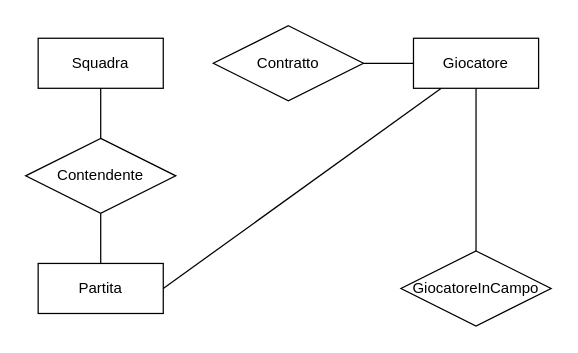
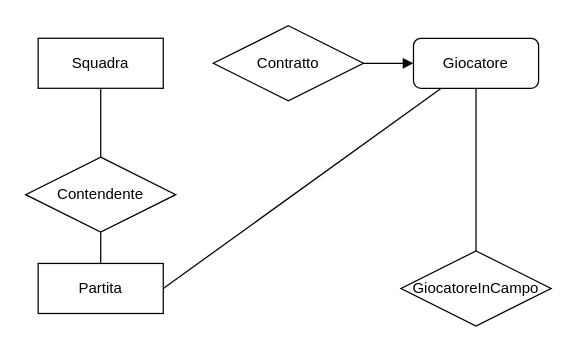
edge "Contratto" -- "Giocatore": arrowhead none -> block
node "Giocatore": shape rectangle -> rounded rectangle
node "Contendente": moved (101, 176) -> (101, 194)
